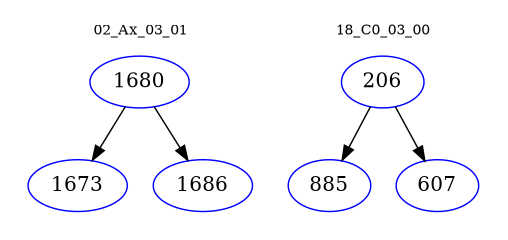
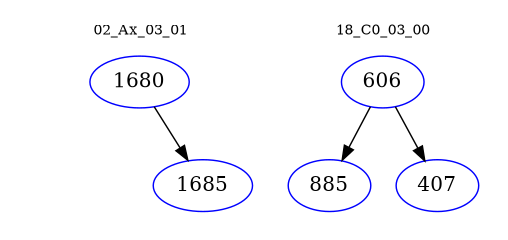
node "206": label "206" -> "606"
node "1673": removed
node "1686": label "1686" -> "1685"
node "607": label "607" -> "407"
